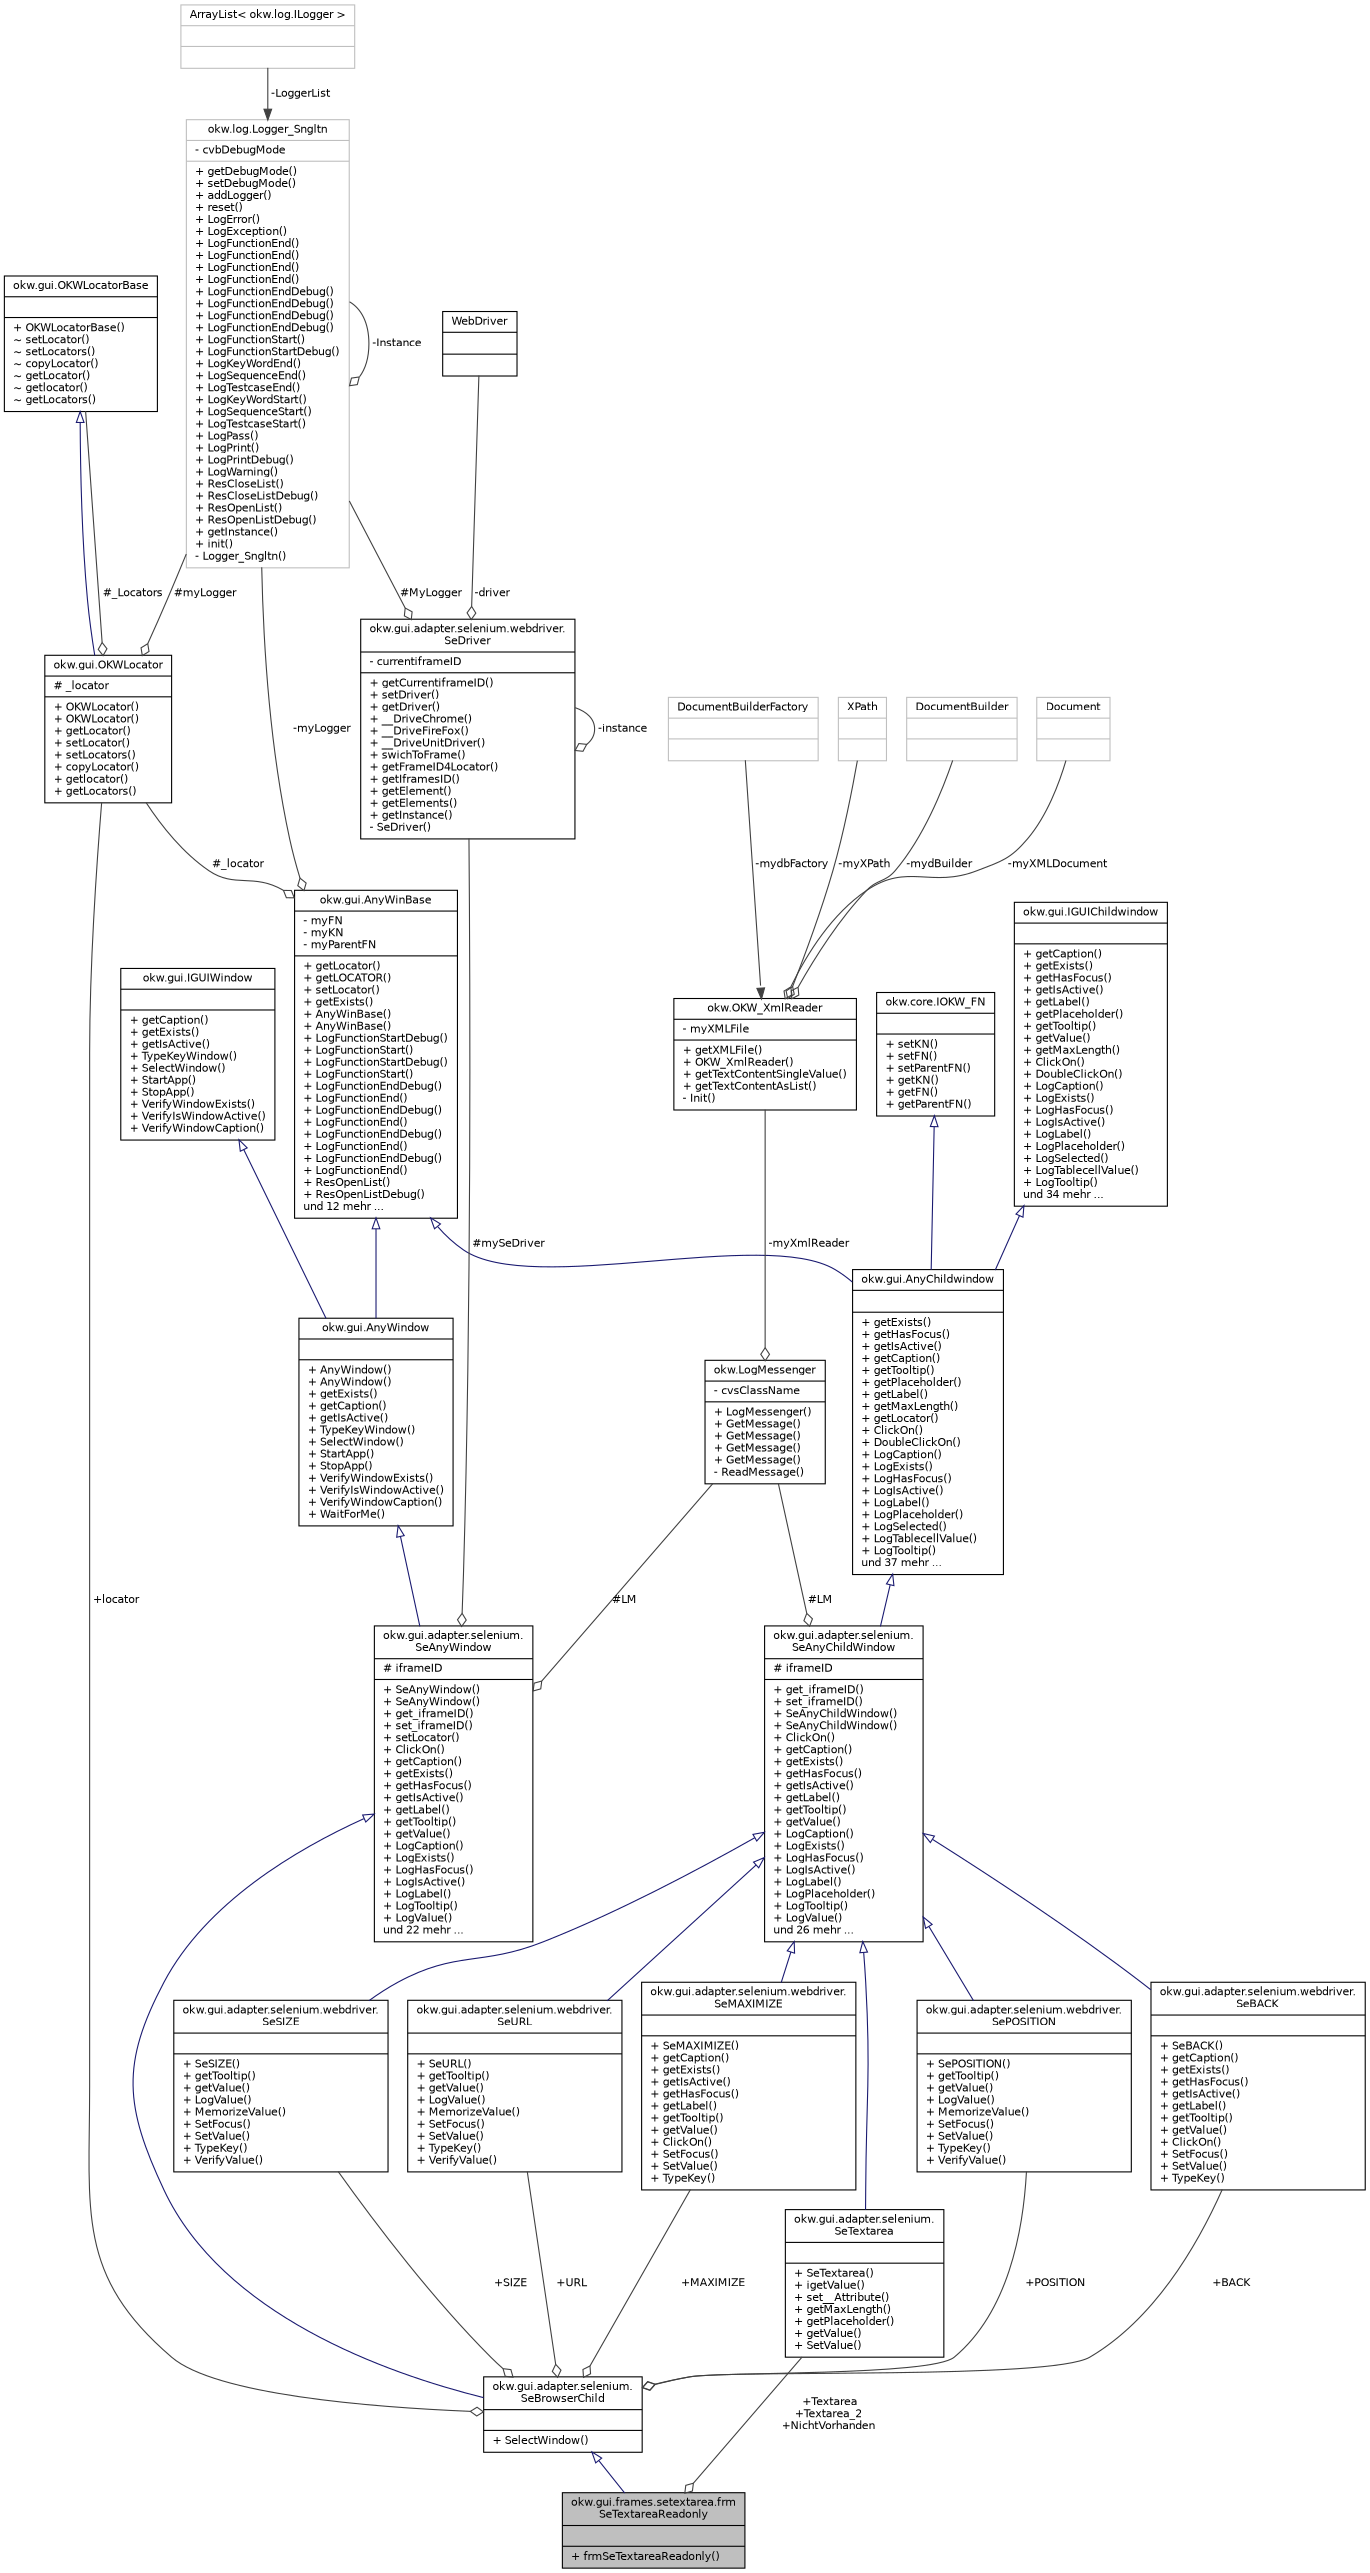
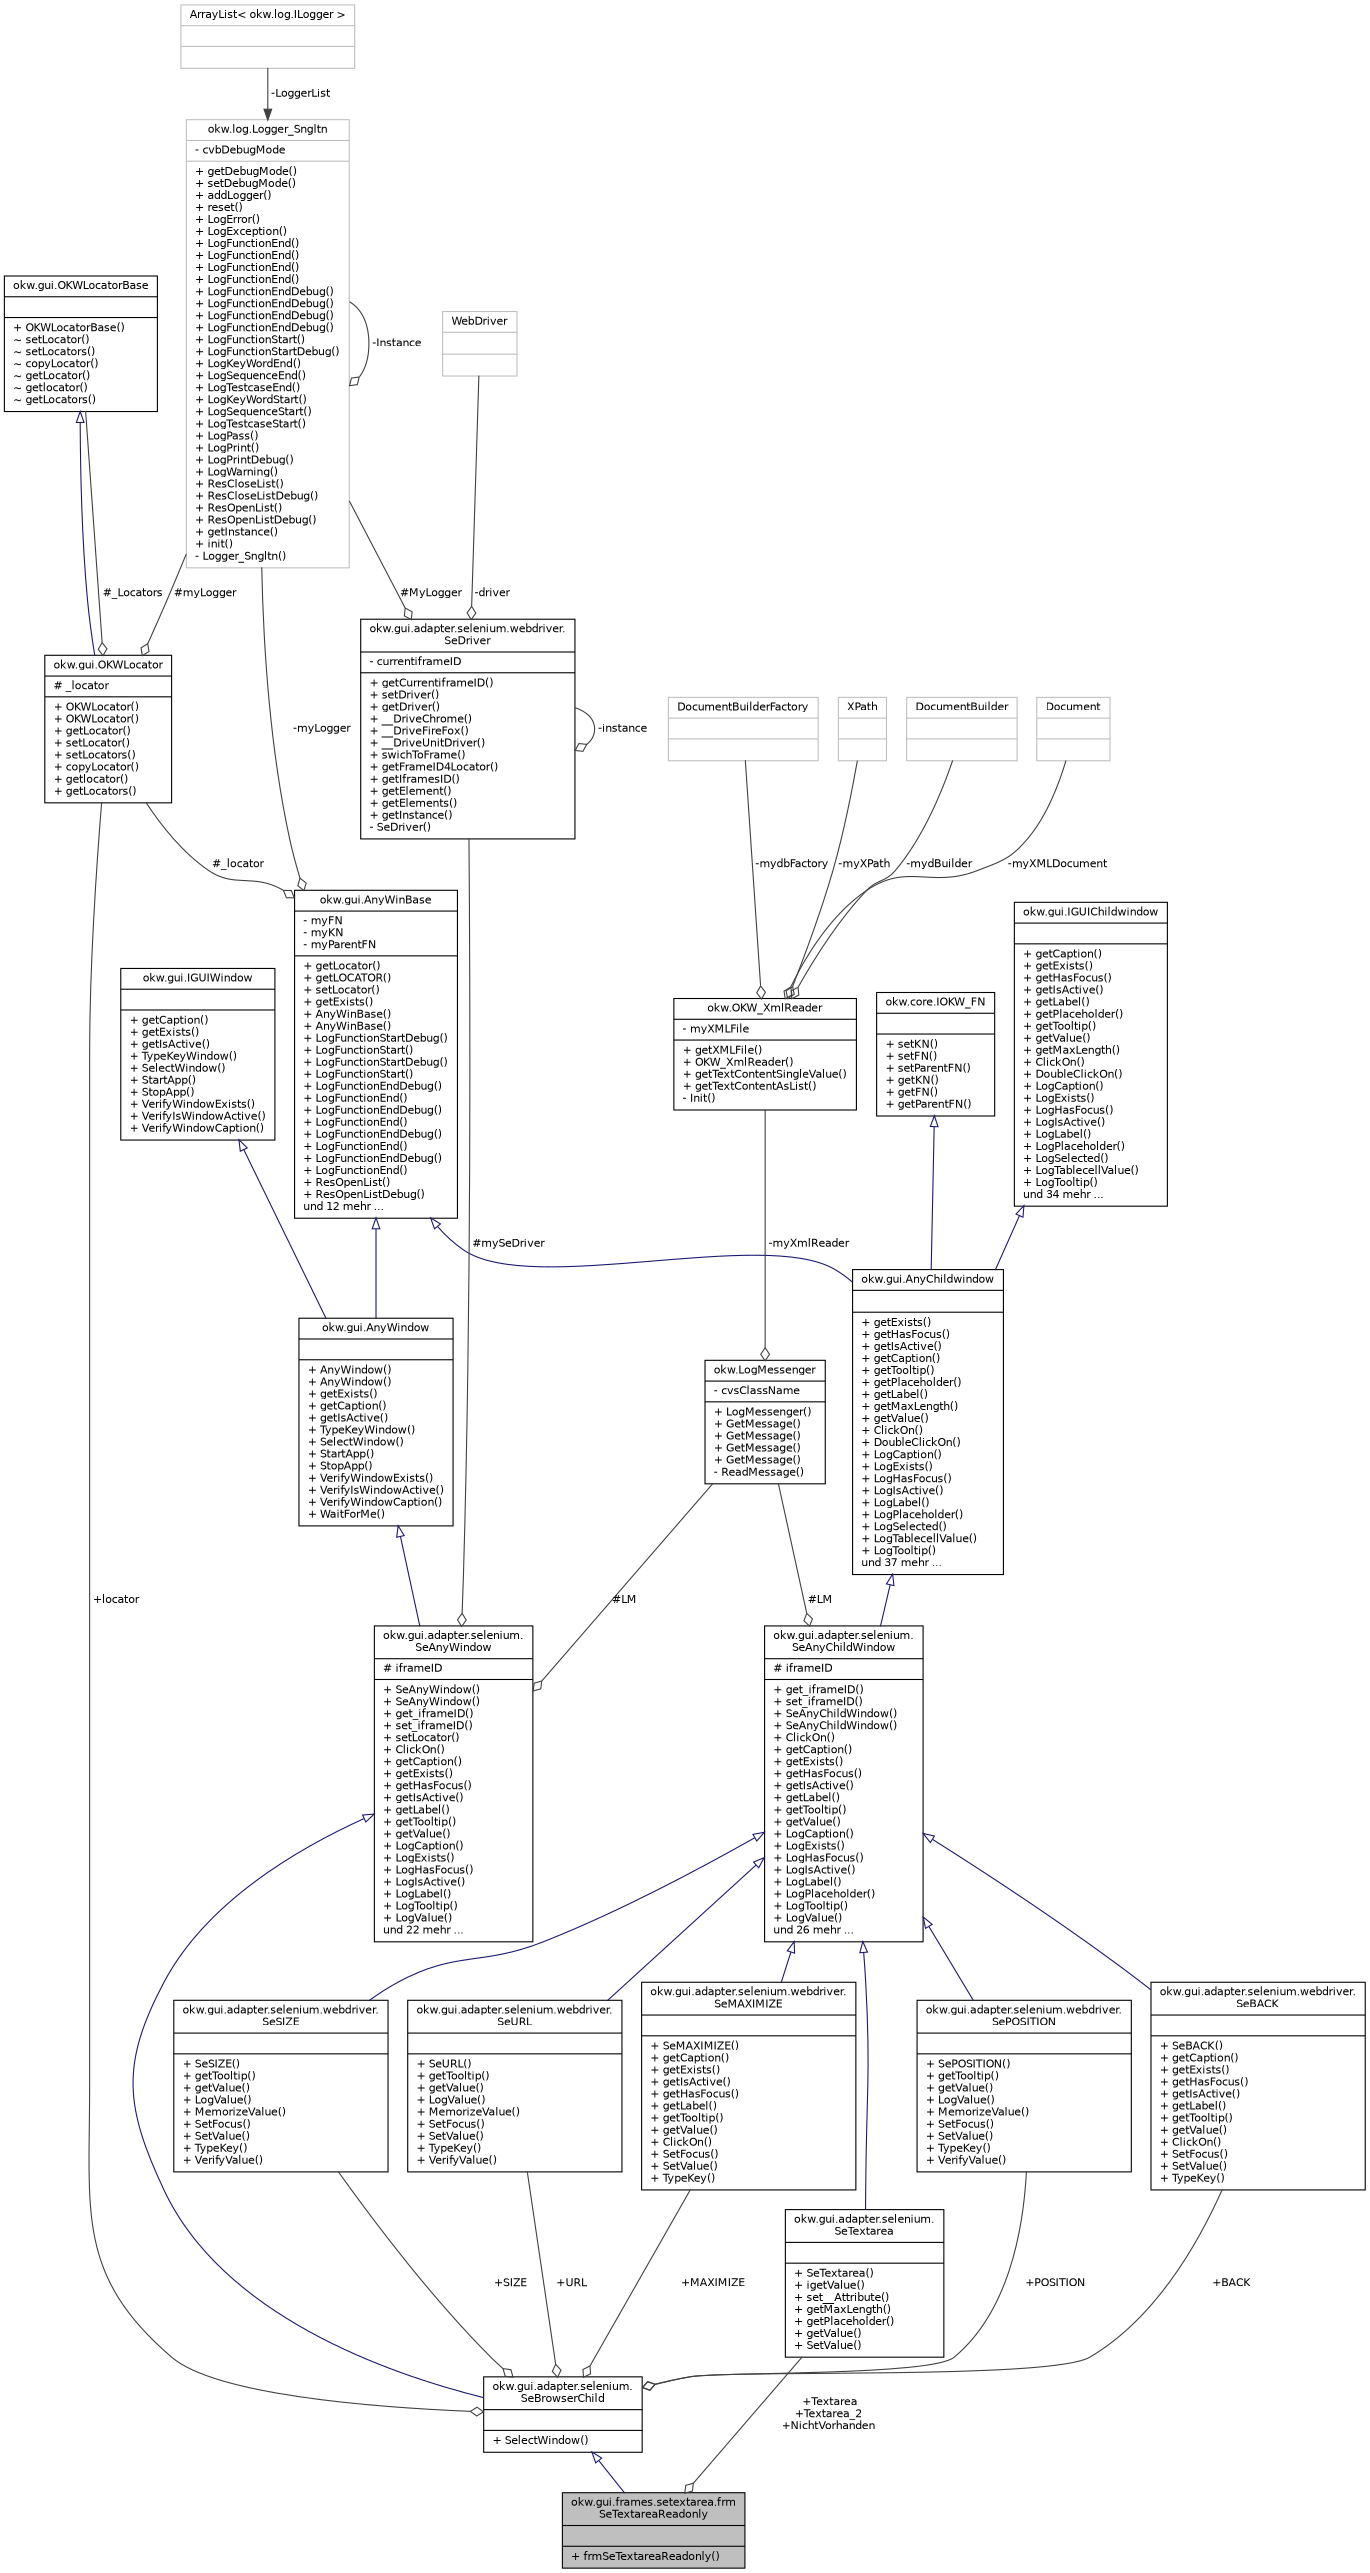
node "WebDriver": color black -> grey75
edge "DocumentBuilderFactory" -> "okw.OKW_XmlReader": arrowhead normal -> odiamond
node "okw.gui.AnyChildwindow": text "+ getLocator()" -> "+ getValue()"
